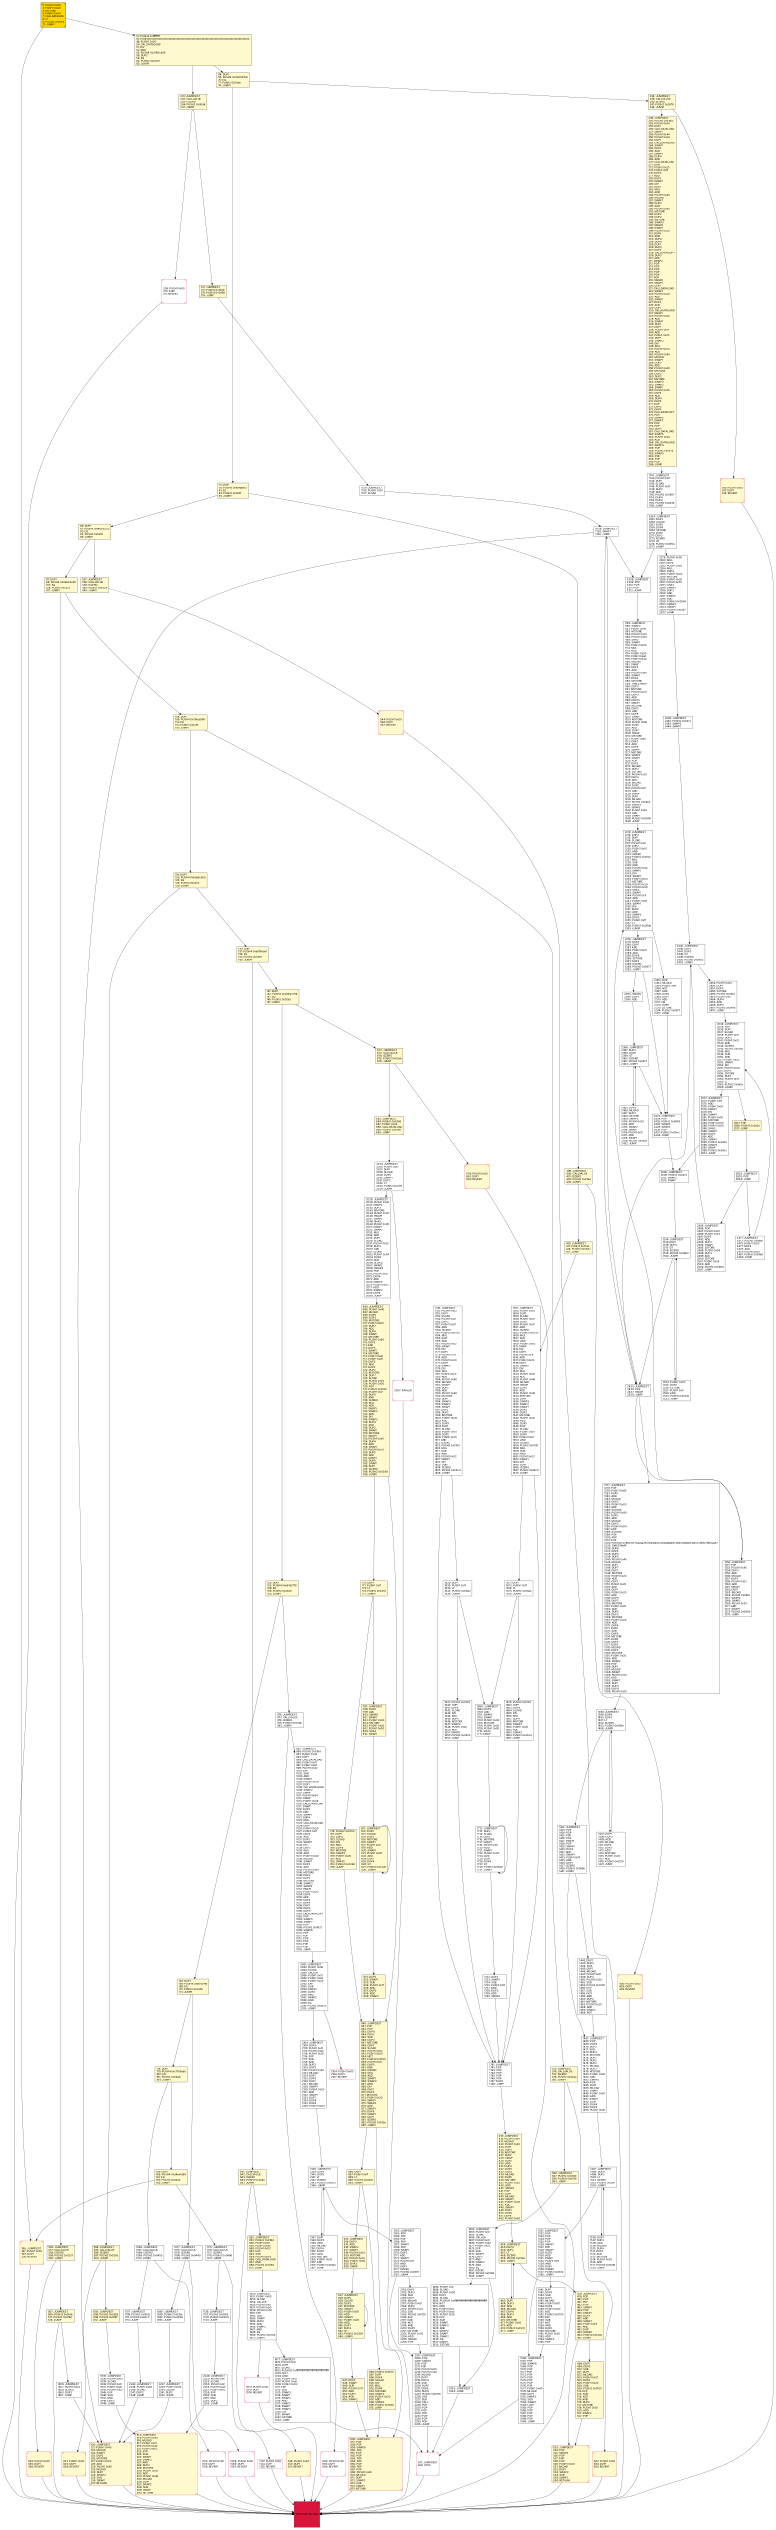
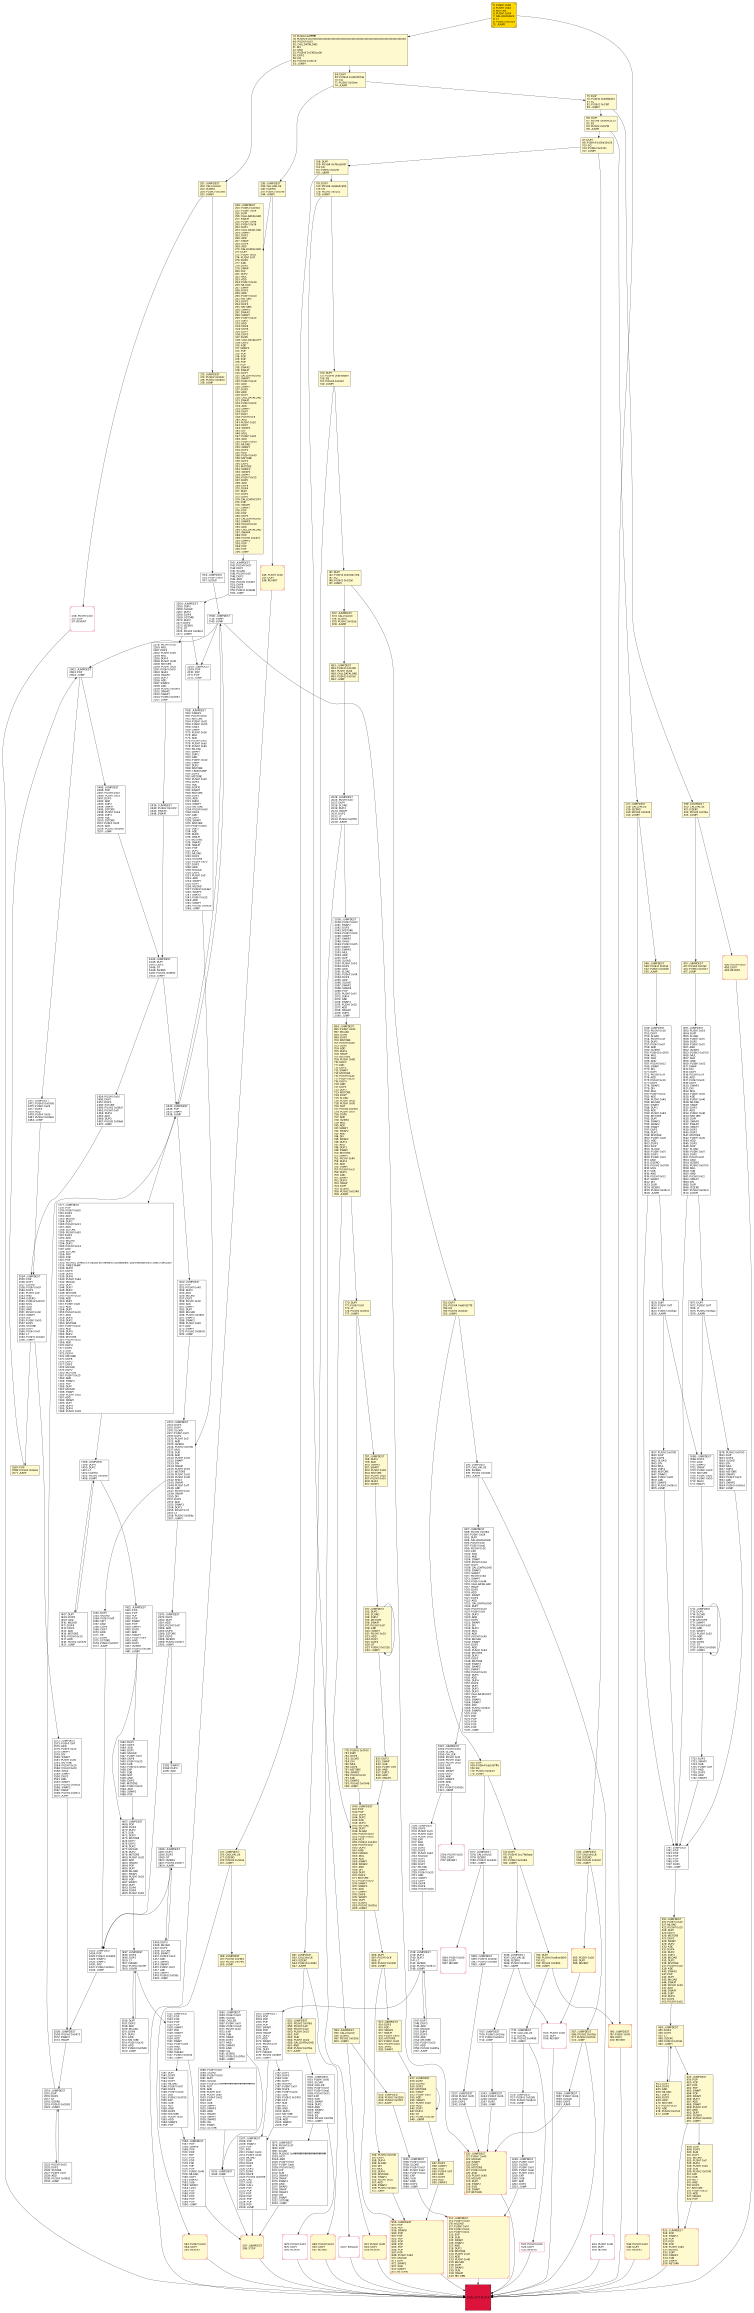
edge "9138: JUMPDEST 1139: SWAP1 1140: JUMP" -> "2602: JUMPDEST 2603: POP 2604: JUMP": added
node "548: JUMPDEST 549: PUSH2 0x01a2 552: PUSH2 0x06d5 555: JUMP": added
node "679: PUSH1 0x00 681: DUP1 682: REVERT": removed
node "2104: PUSH1 0x00 2106: DUP1 2107: REVERT": shape box -> Msquare
node "397: JUMPDEST 398: STOP": fillcolor white -> lemonchiffon
edge "1084: PUSH1 0x00 1086: DUP1 1087: REVERT" -> "2605: EXIT BLOCK": removed
edge "563: PUSH1 0x00 565: DUP1 566: REVERT" -> "2605: EXIT BLOCK": now "563: PUSH1 0x00 565: DUP1 566: REVERT" -> "1103: PUSH1 0x00 1105: DUP1 1106: REVERT"
